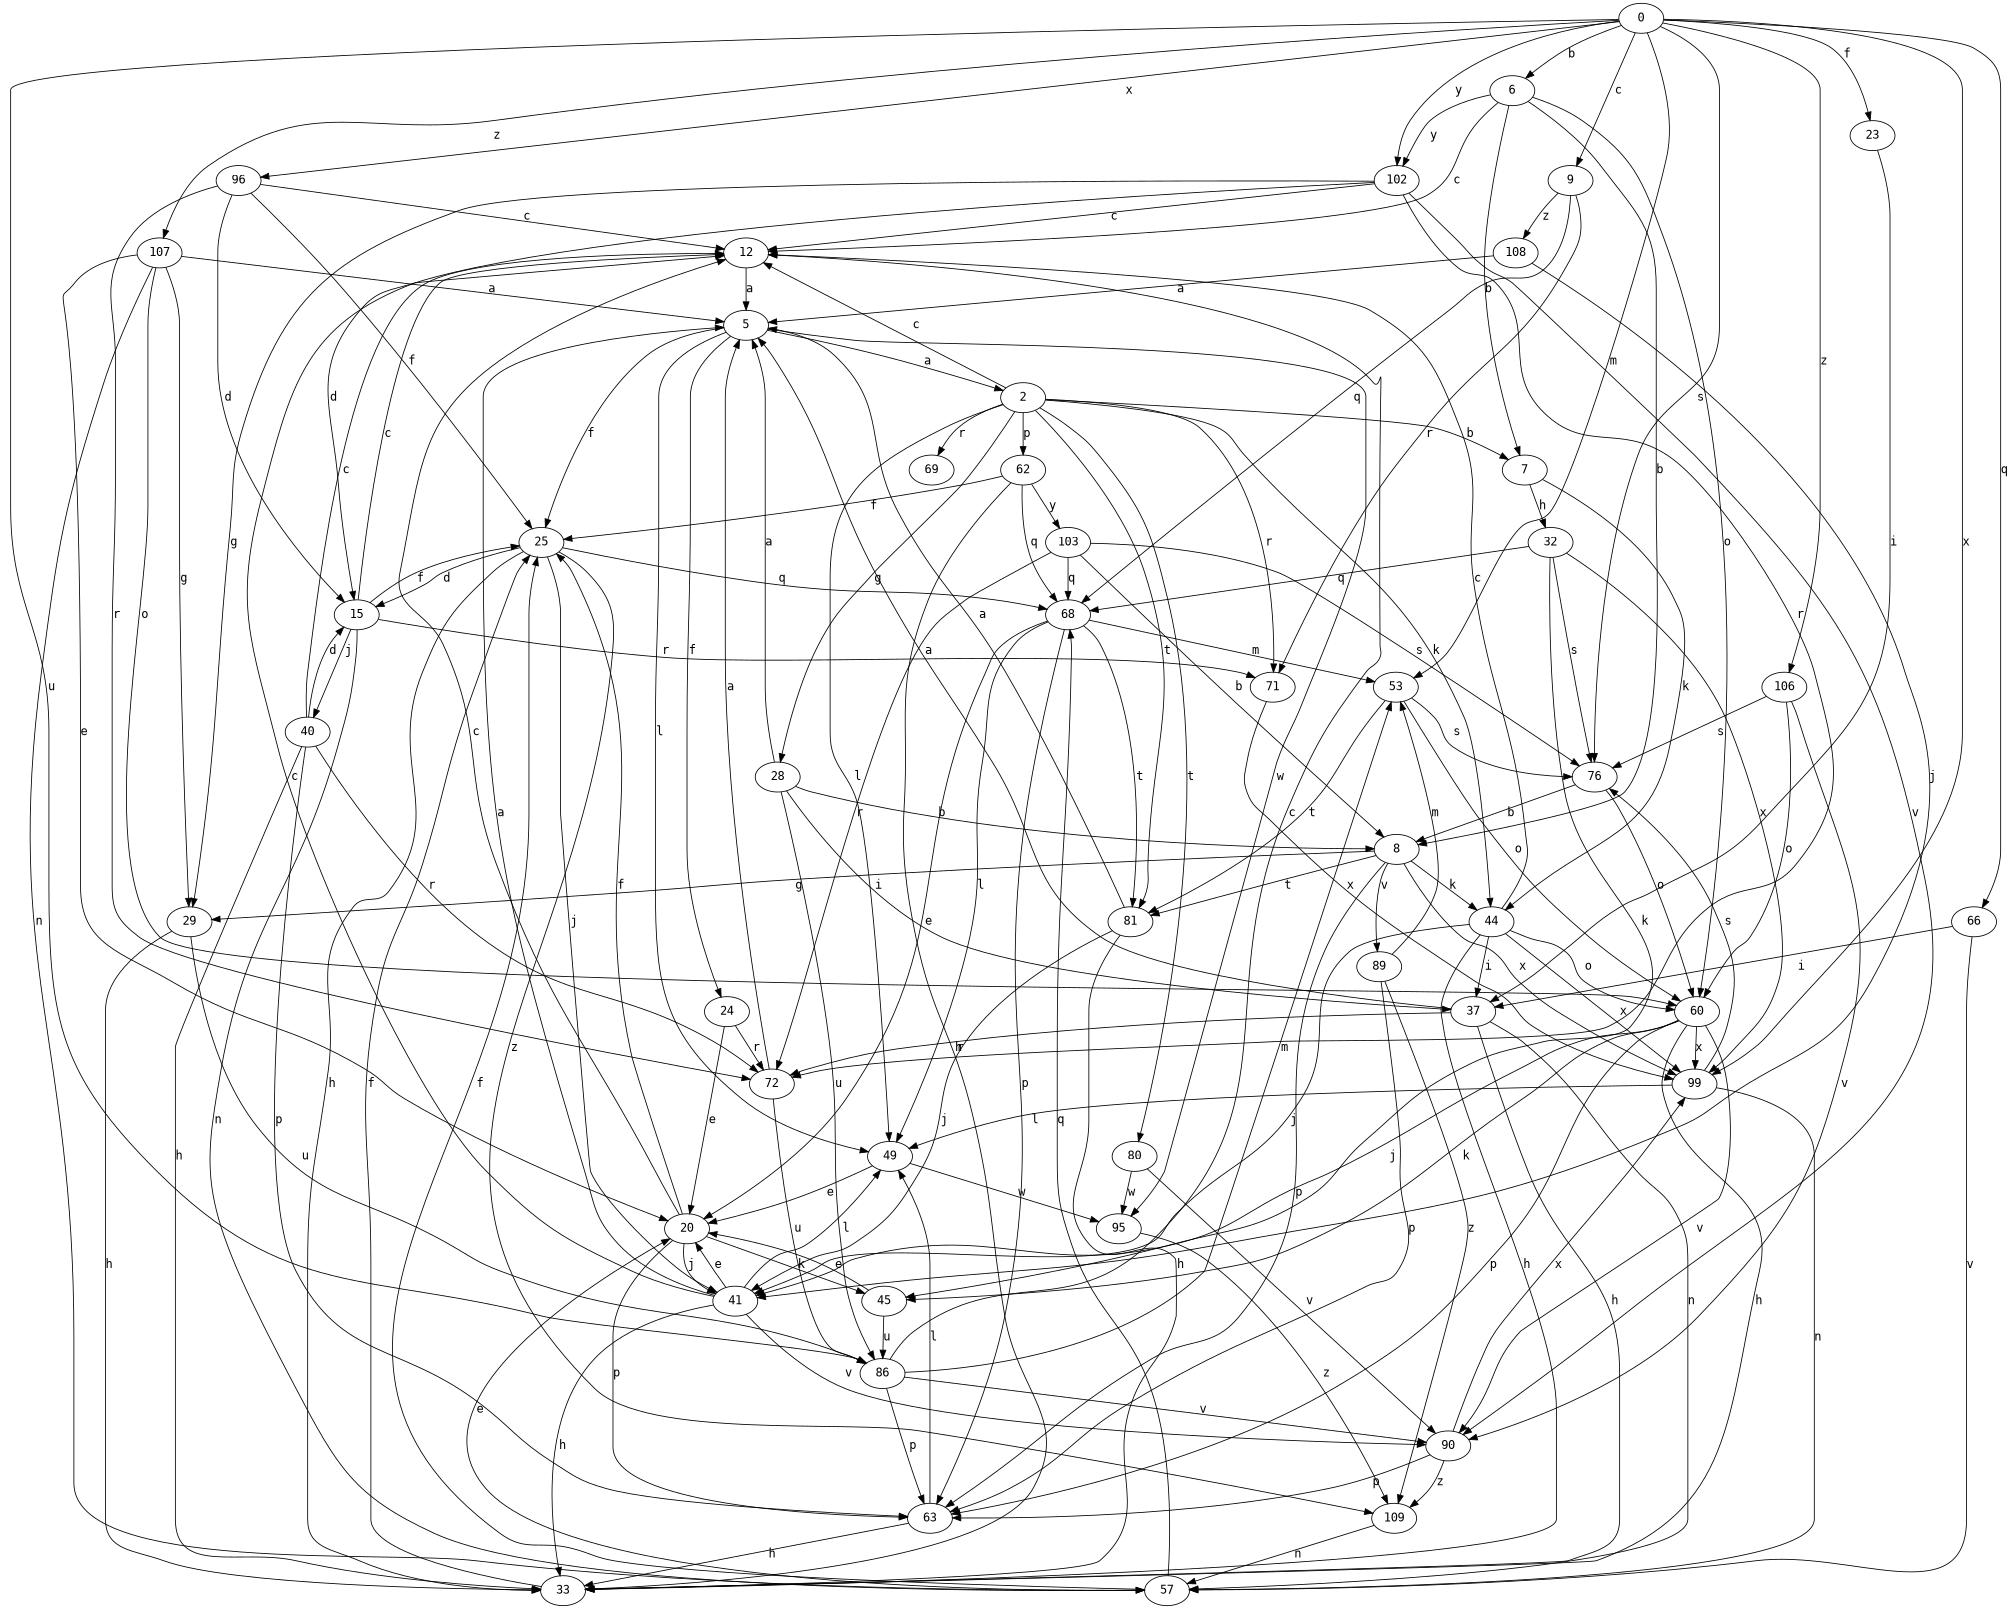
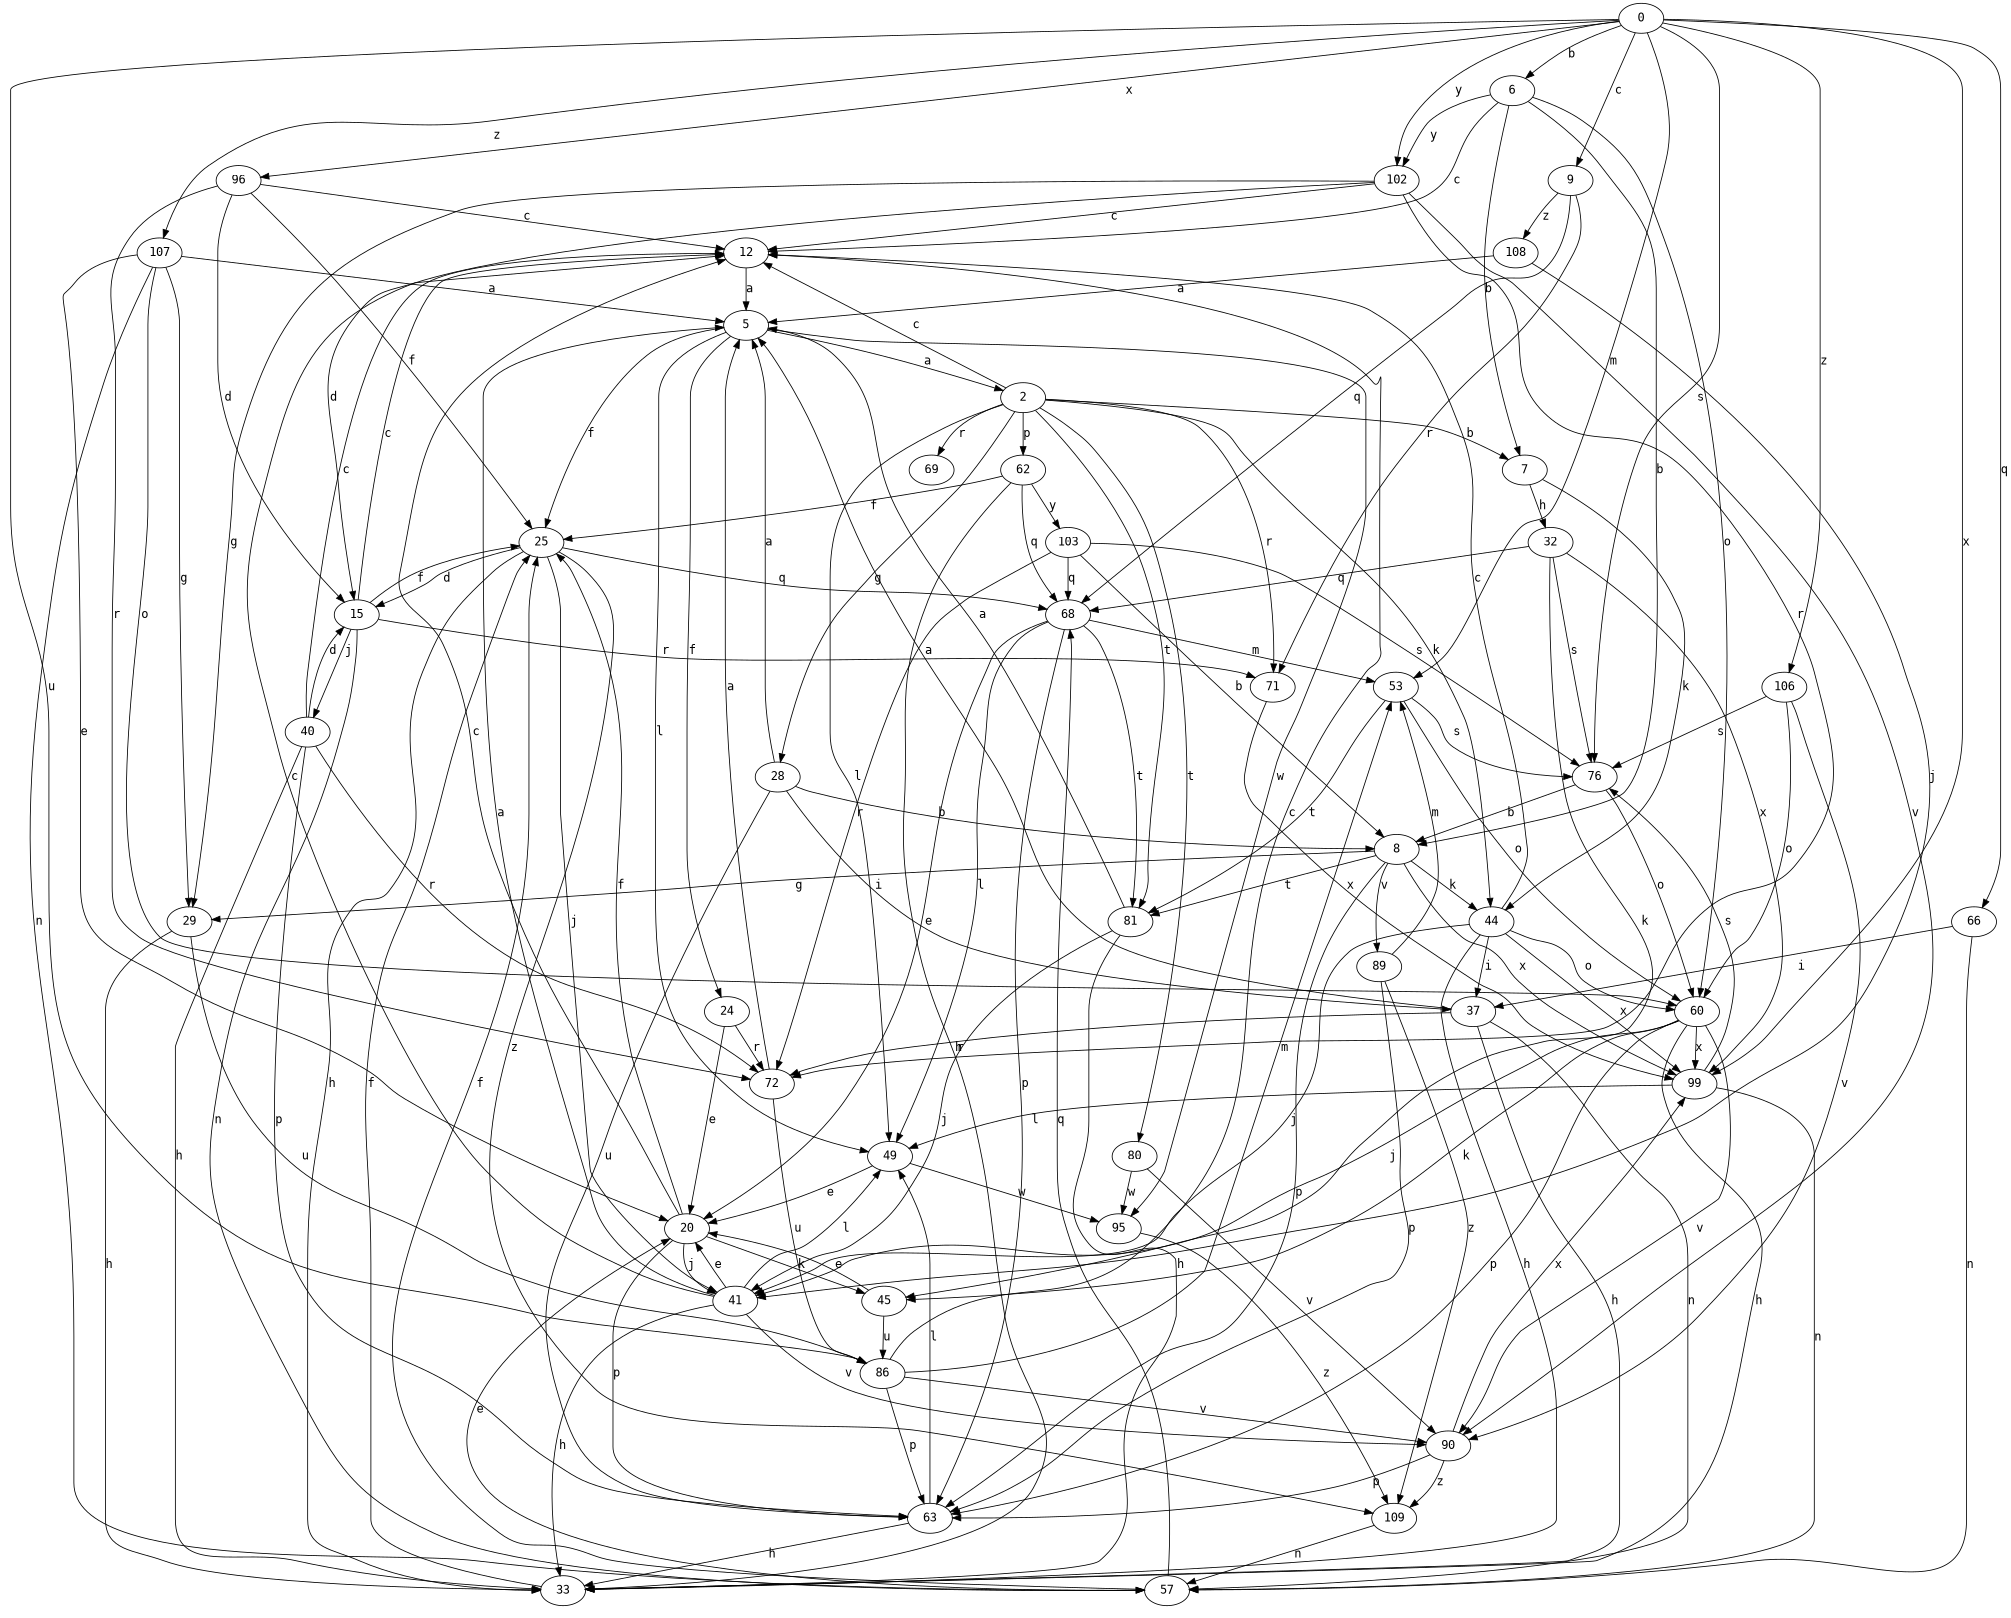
node "23": removed
edge "28" -> "86": now "28" -> "63"
edge "66" -> "57": label "v" -> "n"
